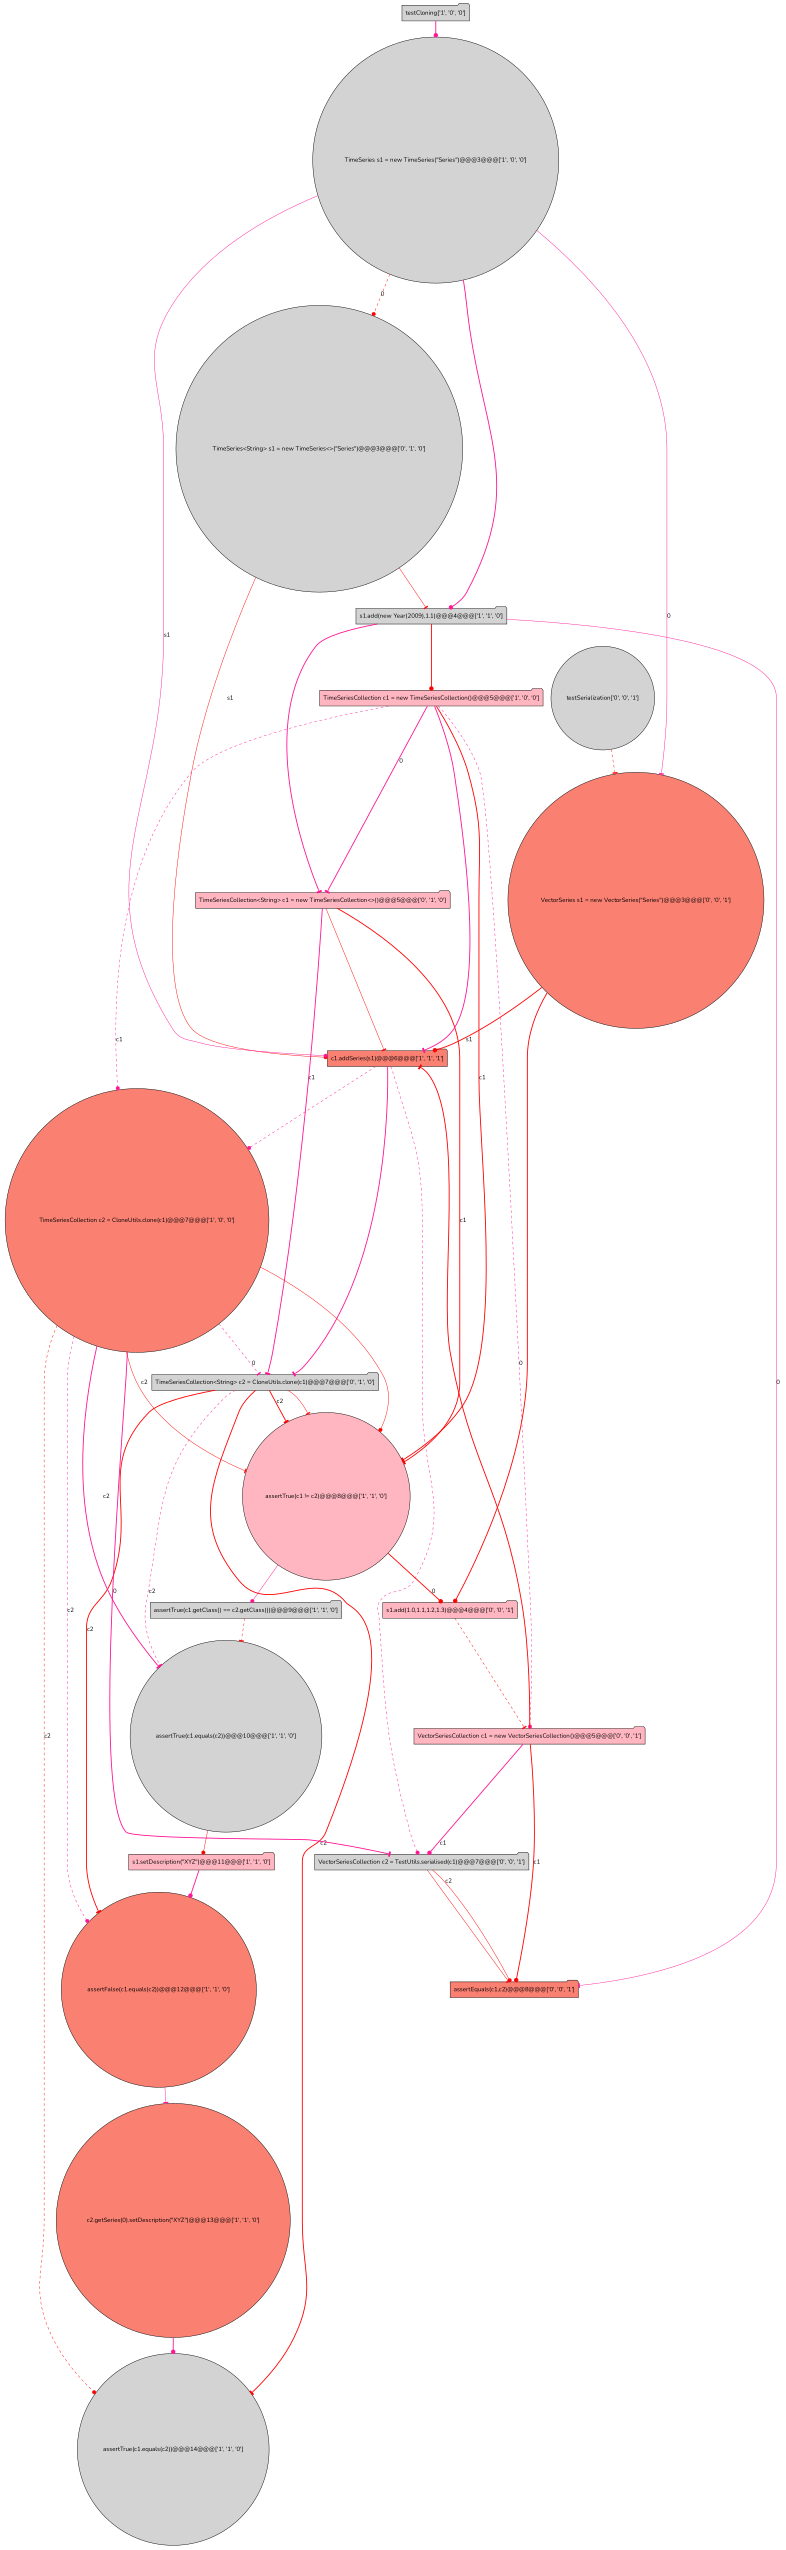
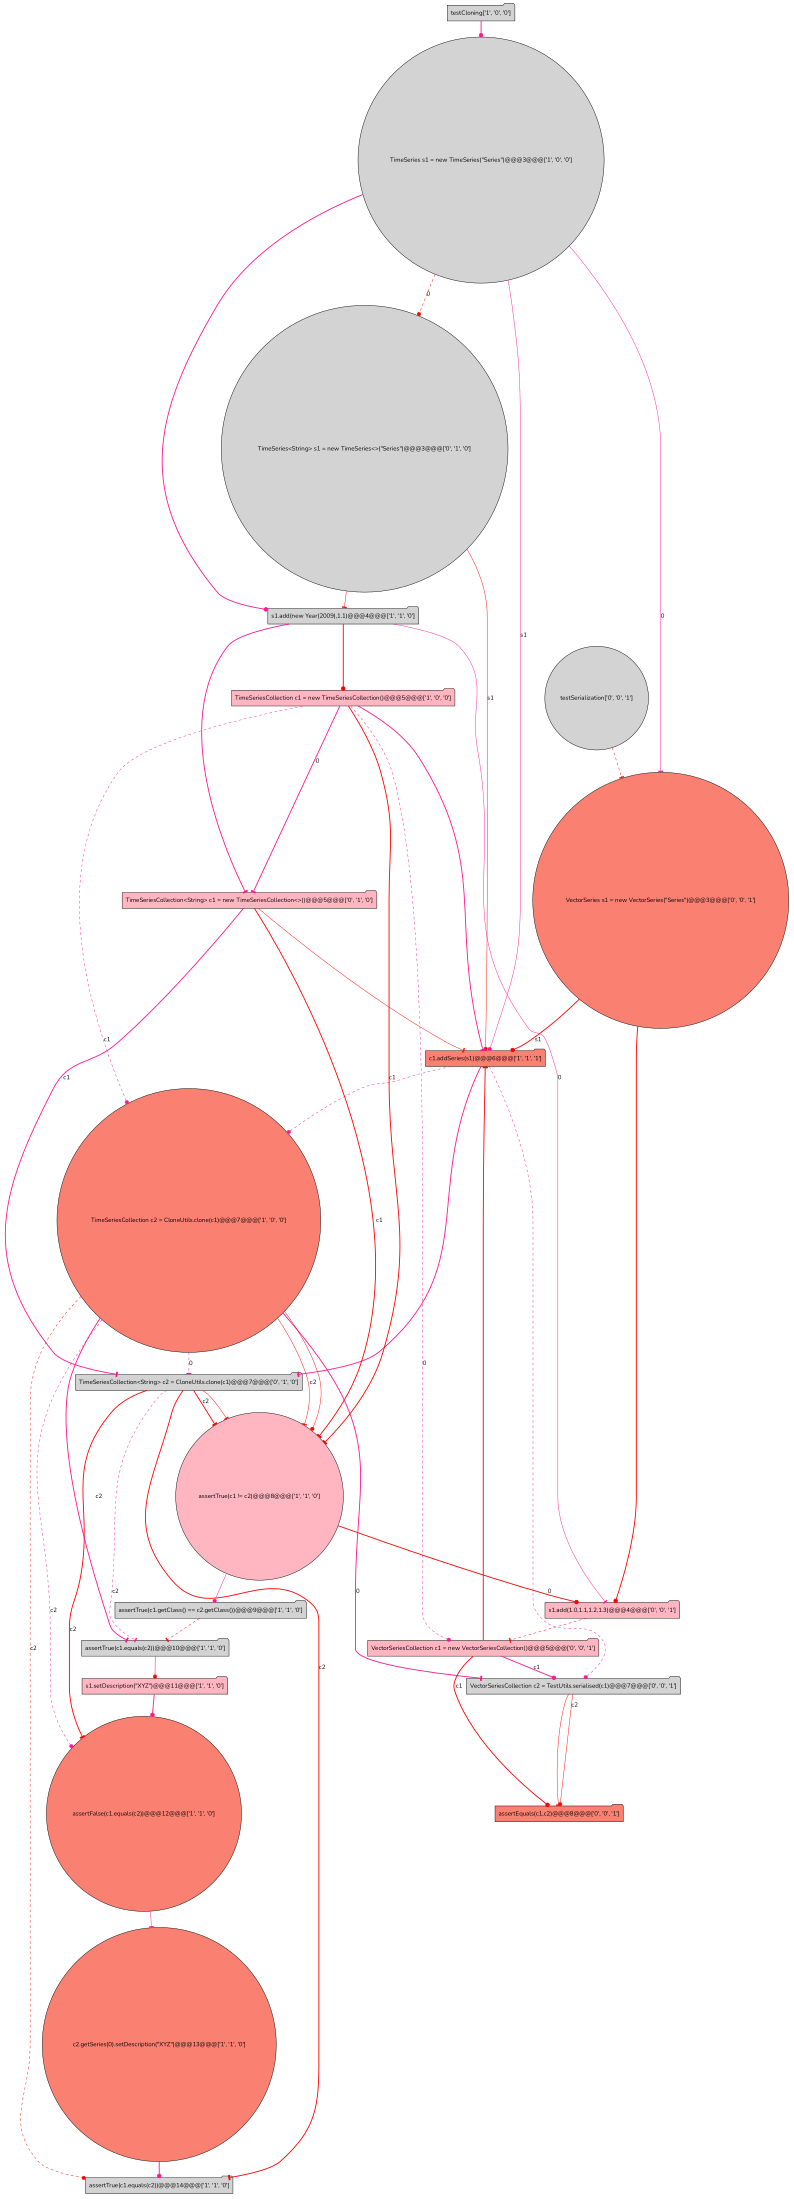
edge "s1.add(new Year(2009),1.1)@@@4@@@['1', '1', '0']" -> "assertEquals(c1,c2)@@@8@@@['0', '0', '1']": now "s1.add(new Year(2009),1.1)@@@4@@@['1', '1', '0']" -> "s1.add(1.0,1.1,1.2,1.3)@@@4@@@['0', '0', '1']"
node "assertTrue(c1.equals(c2))@@@10@@@['1', '1', '0']": shape circle -> folder
node "assertTrue(c1.equals(c2))@@@14@@@['1', '1', '0']": shape circle -> folder
